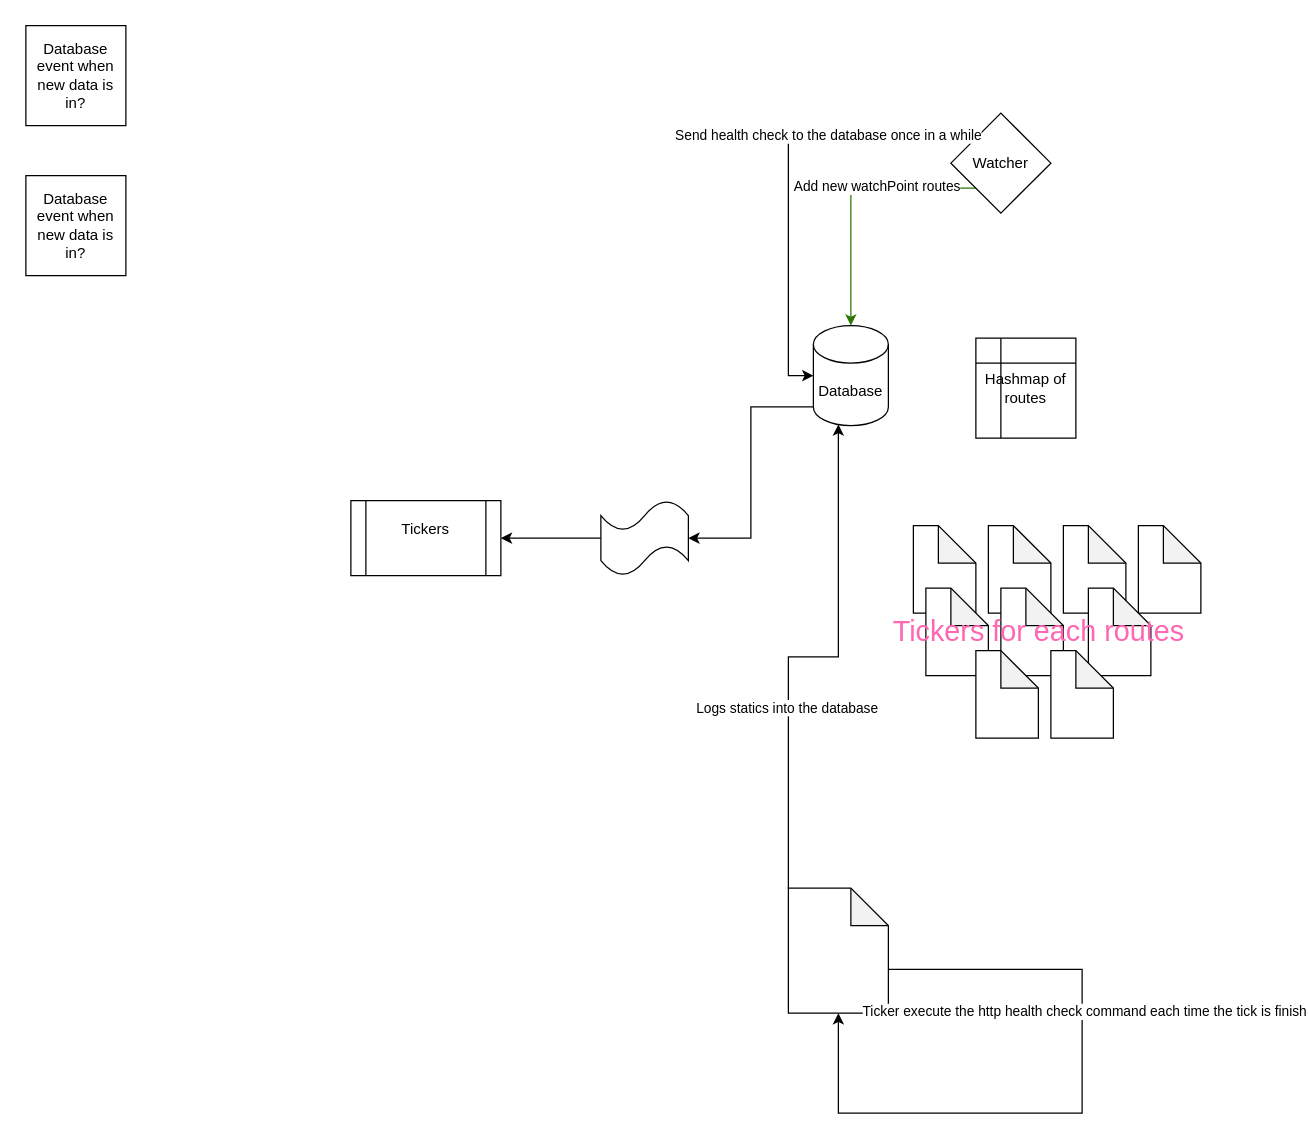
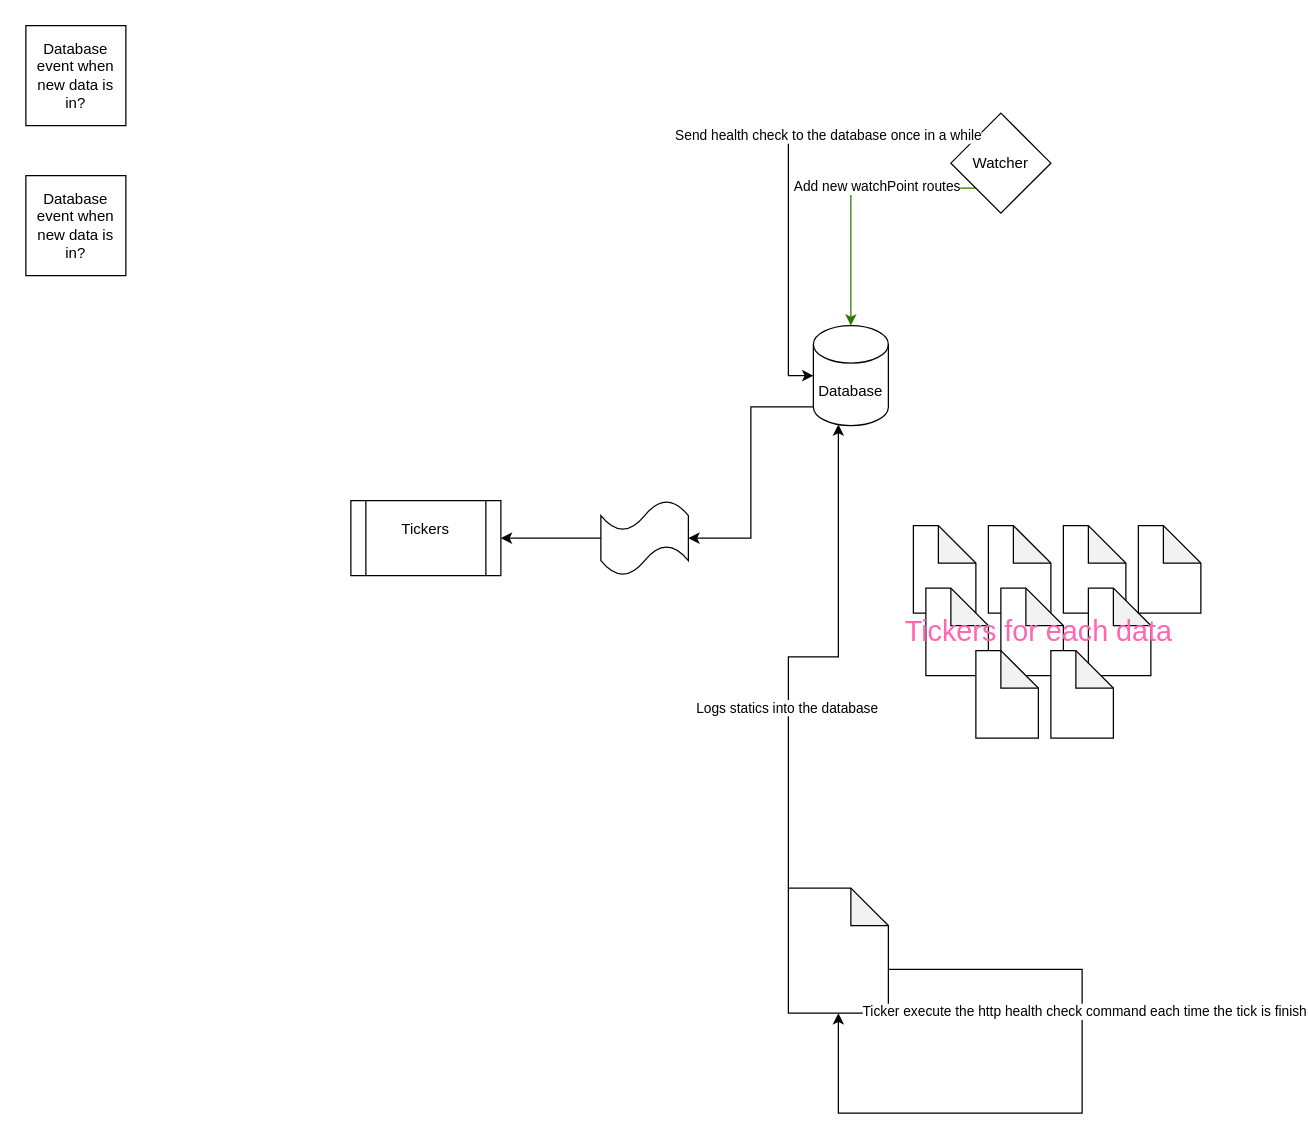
node "Hashmap of routes": removed
node "Tickers for each routes": label "Tickers for each routes" -> "Tickers for each data"
